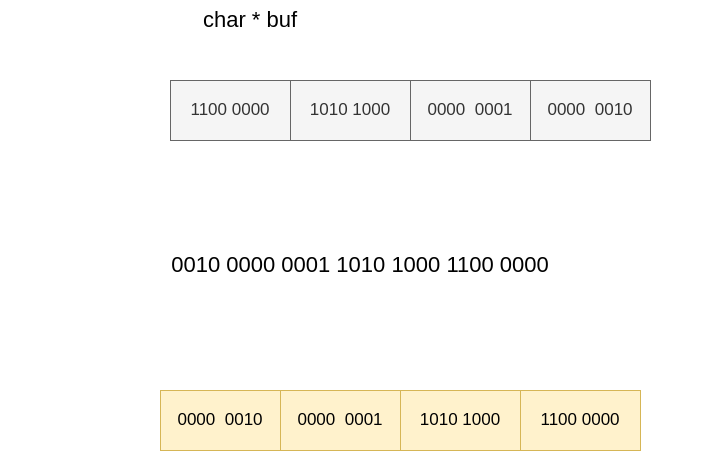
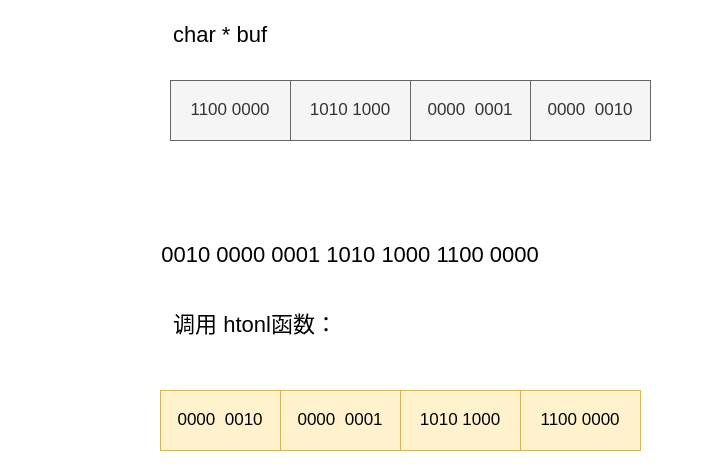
node "char * buf": moved (251, 21) -> (221, 36)
node "0010 0000 0001 1010 1000 1100 0000": moved (361, 266) -> (351, 256)
node "调用 htonl函数：": added
